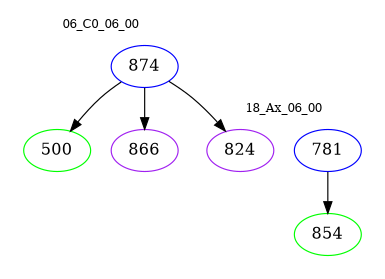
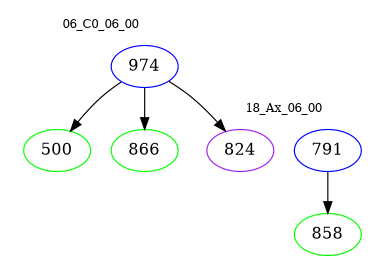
node "874": label "874" -> "974"
node "866": color purple -> green
node "781": label "781" -> "791"
node "854": label "854" -> "858"
